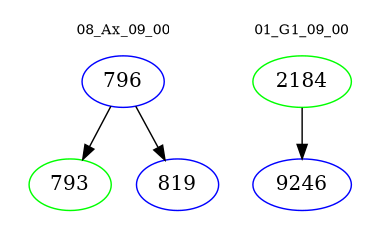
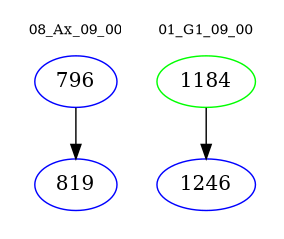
node "2184": label "2184" -> "1184"
node "793": removed
node "9246": label "9246" -> "1246"
